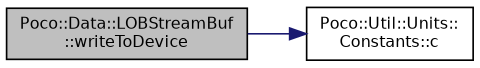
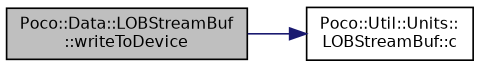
node "Poco::Util::Units:: Constants::c": label "Poco::Util::Units:: Constants::c" -> "Poco::Util::Units:: LOBStreamBuf::c"
